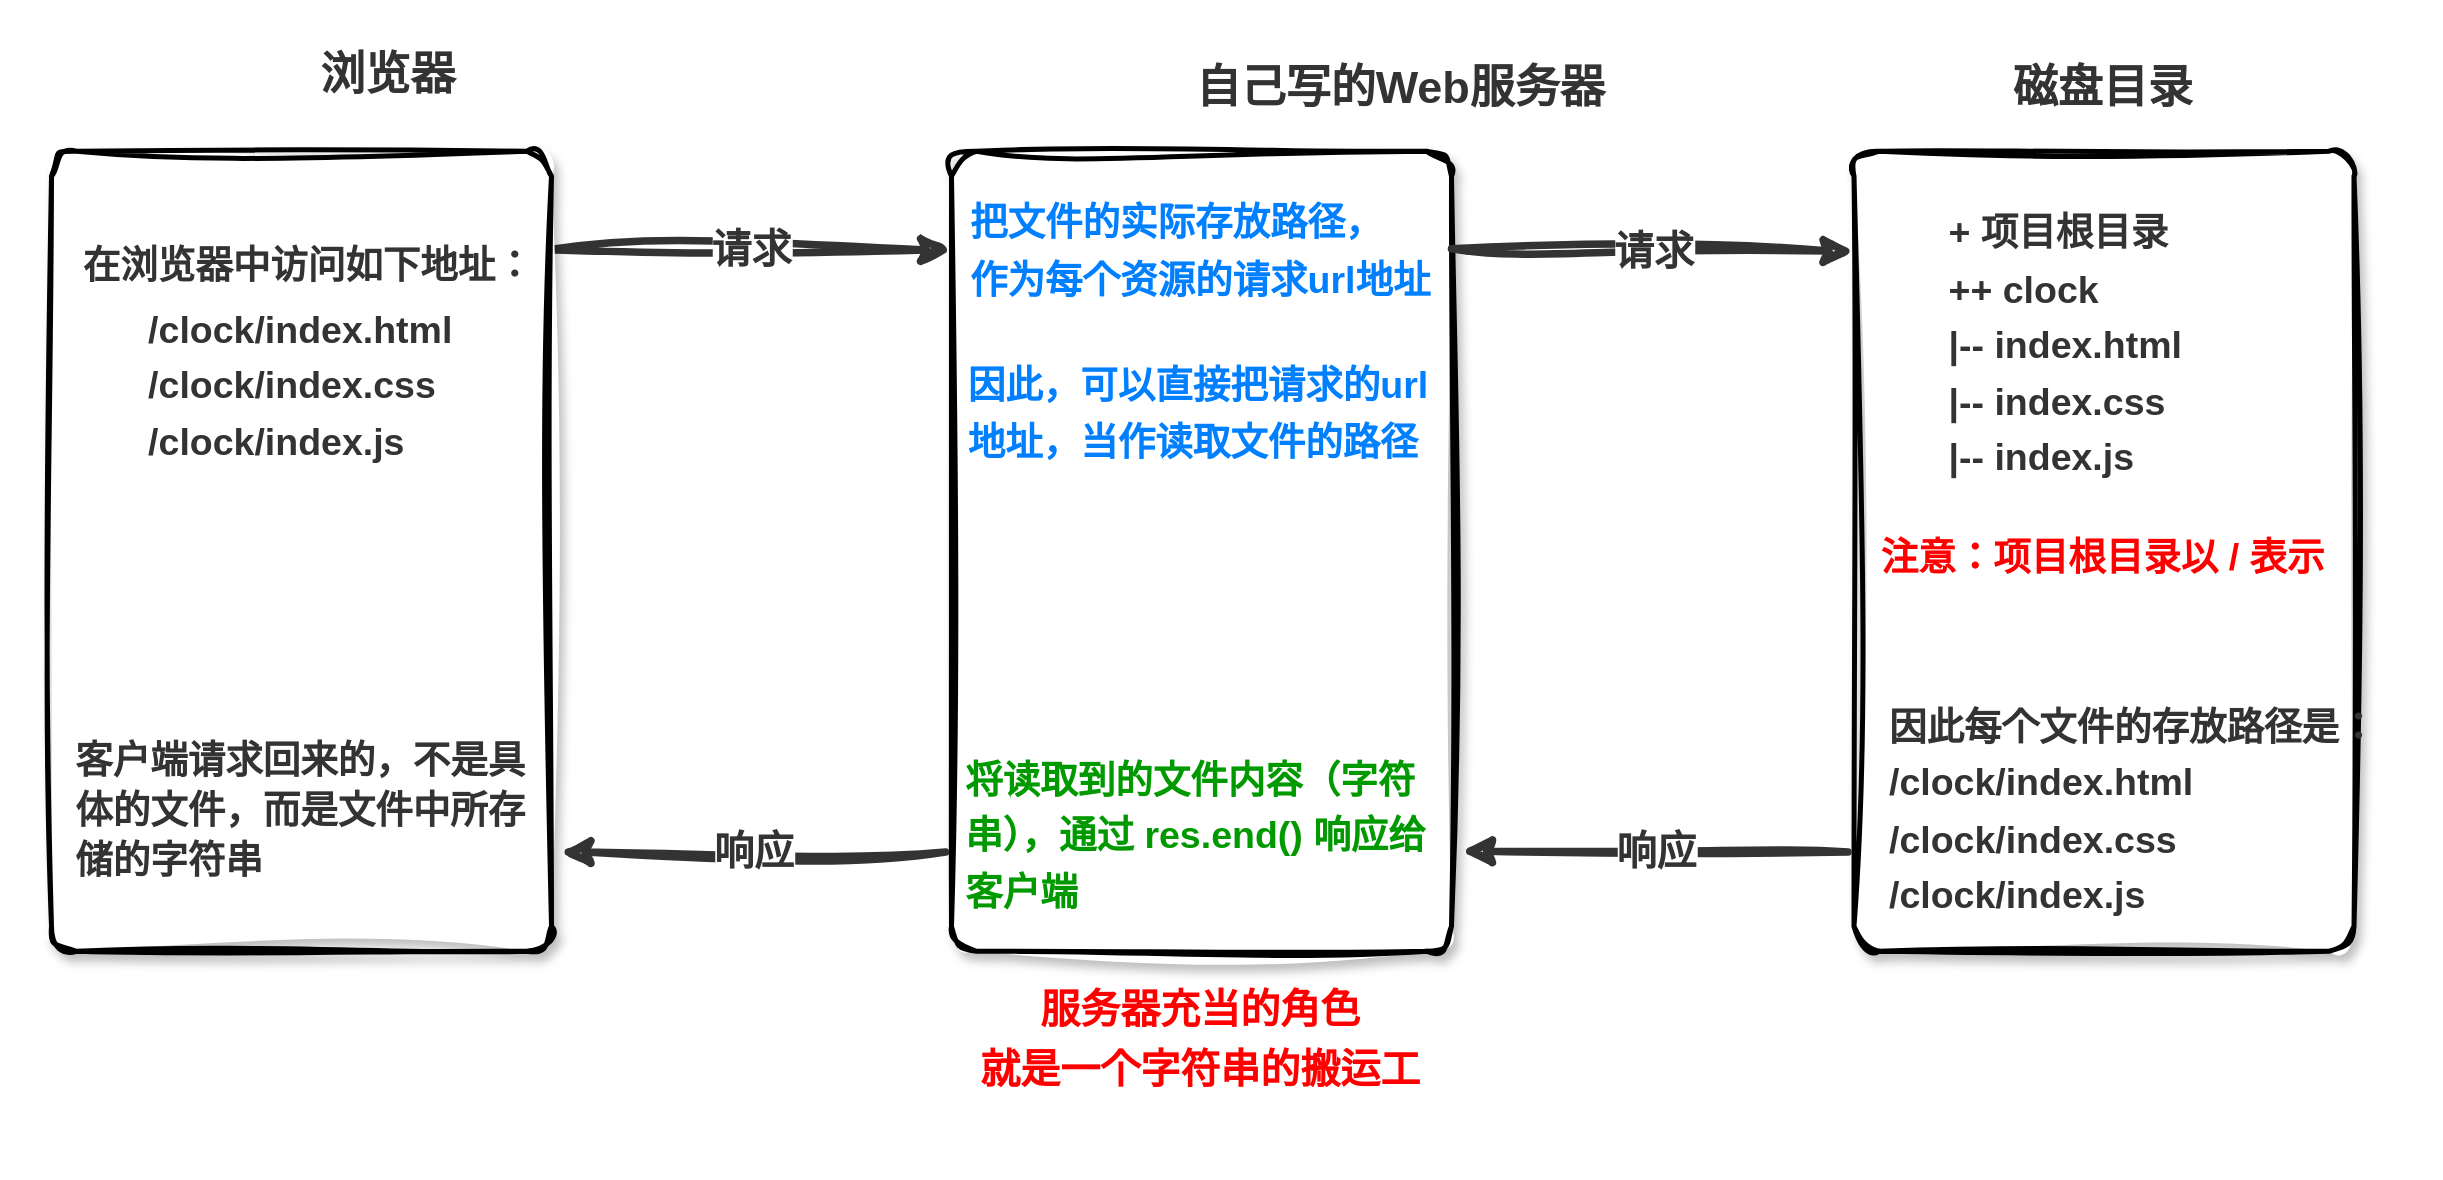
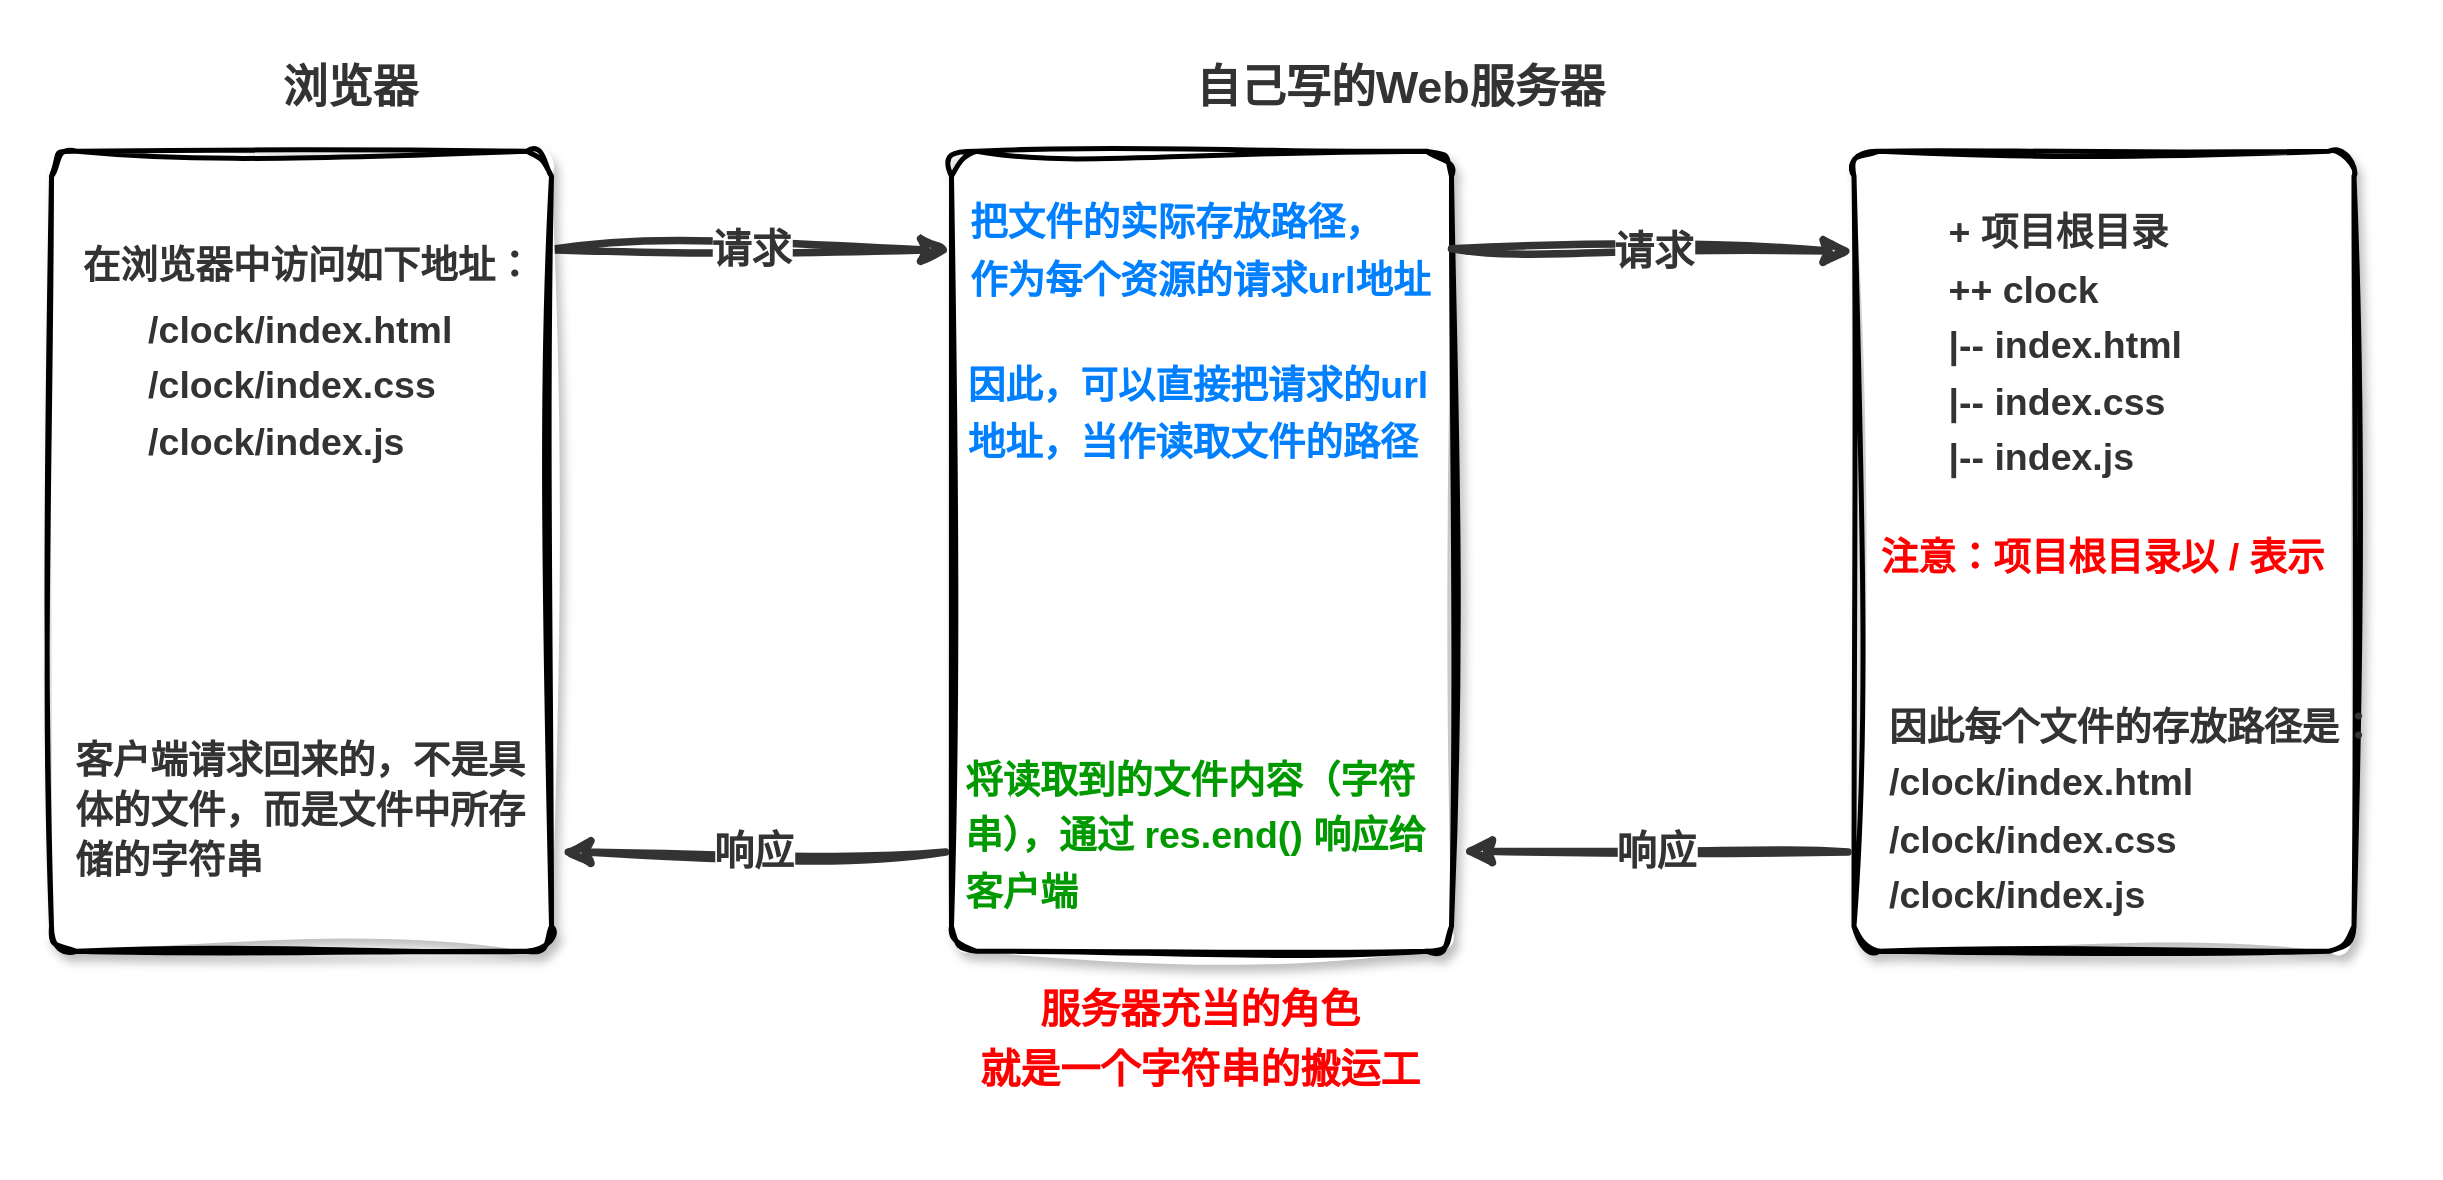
node "浏览器": moved (389, 76) -> (351, 89)
node "磁盘目录": removed
